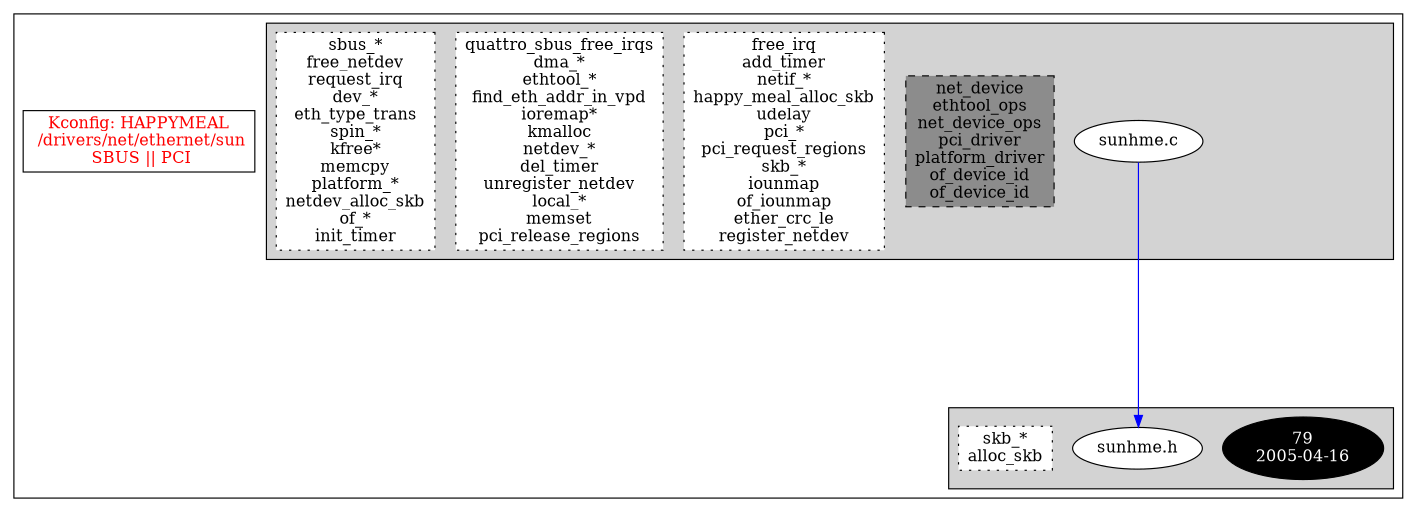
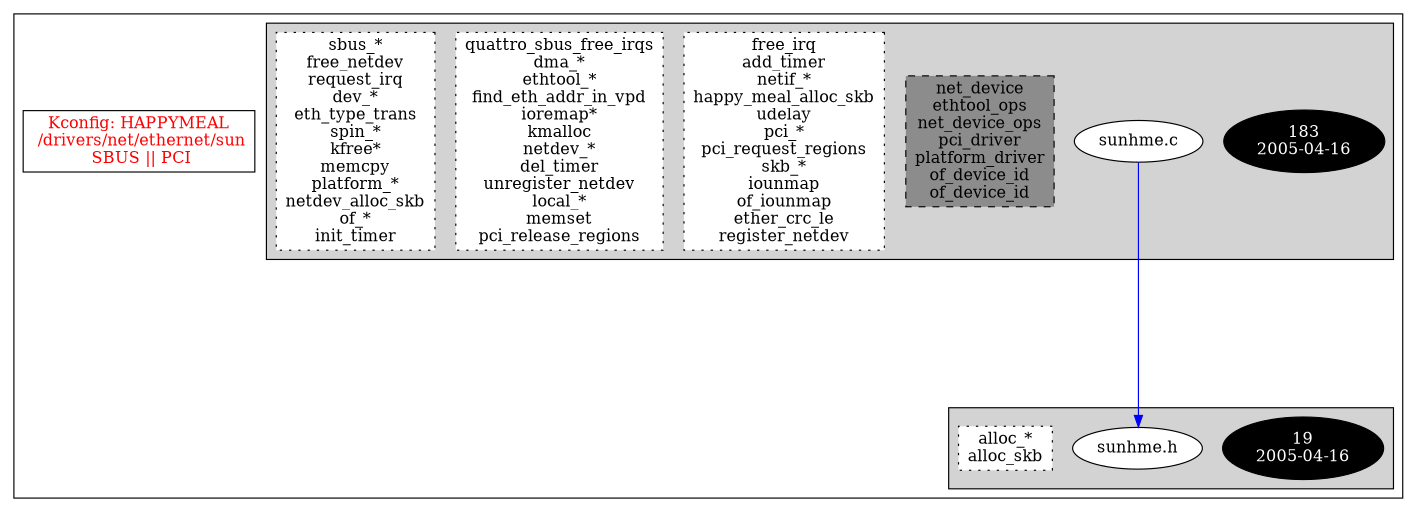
node "183 2005-04-16": added
node "skb_* alloc_skb": label "skb_* alloc_skb" -> "alloc_* alloc_skb"
node "79 2005-04-16": label "79 2005-04-16" -> "19 2005-04-16"
